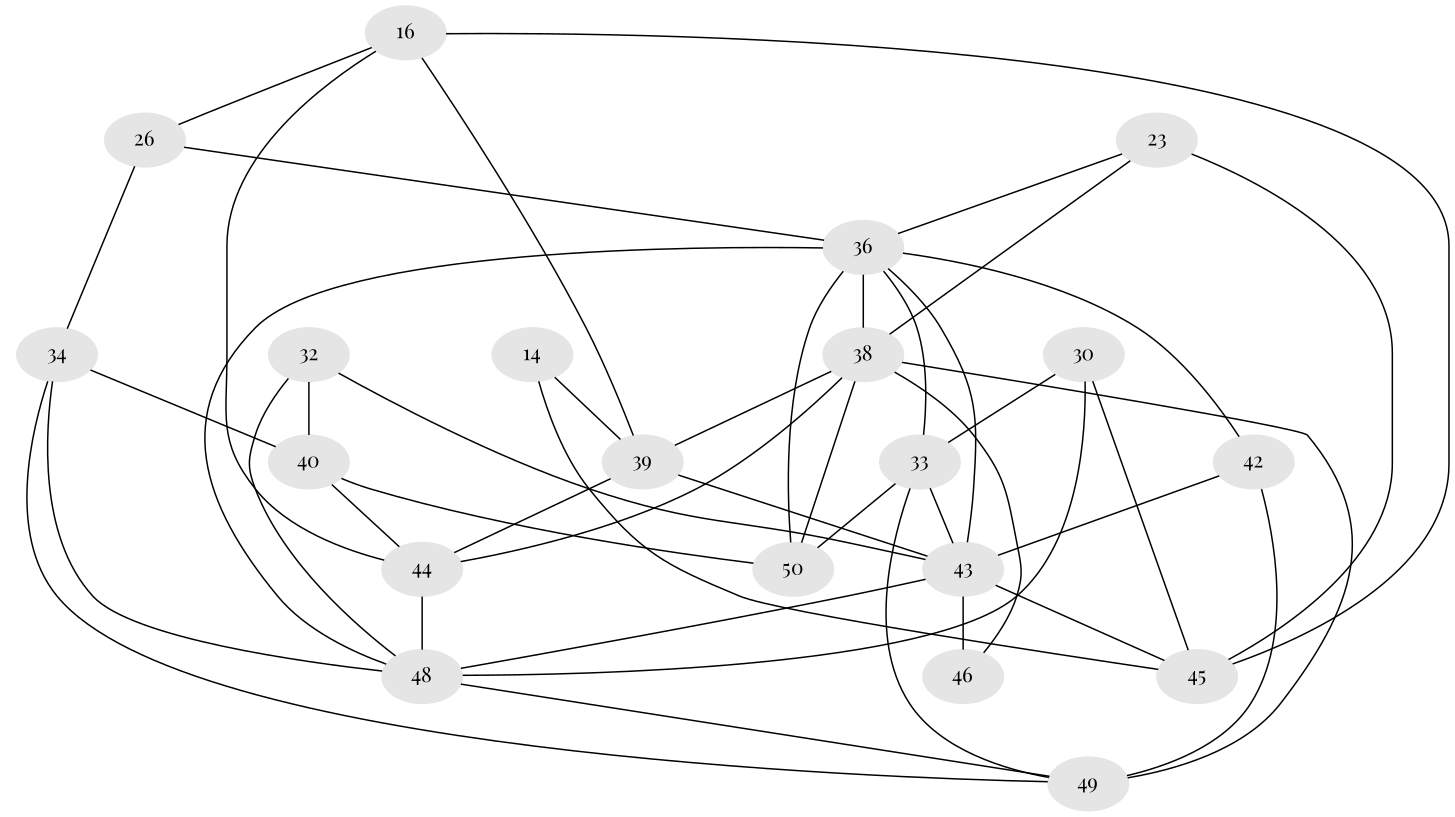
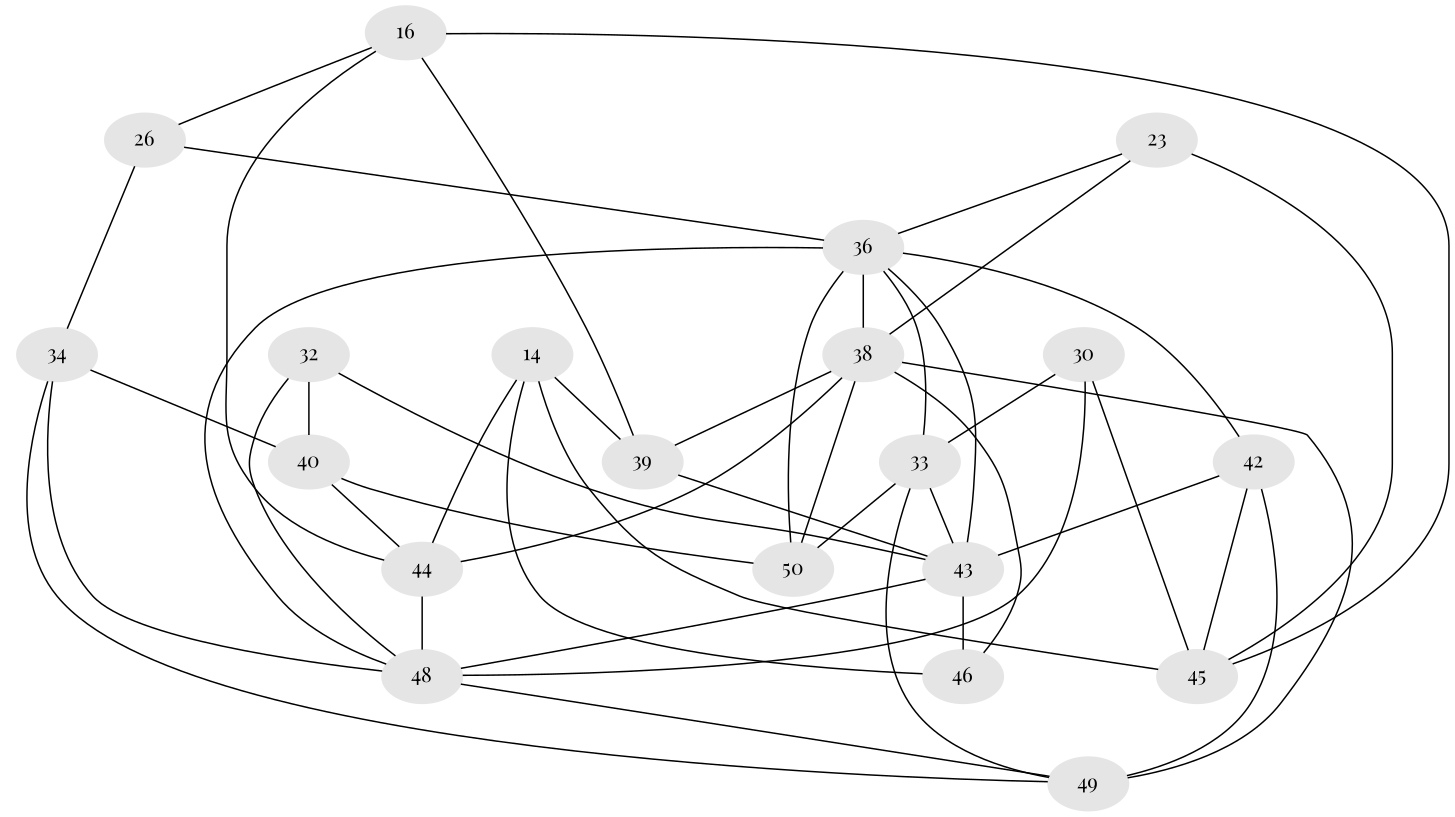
edge "39" -- "44": now "14" -- "44"
edge "43" -- "45": now "42" -- "45"
edge "14" -- "46": added
